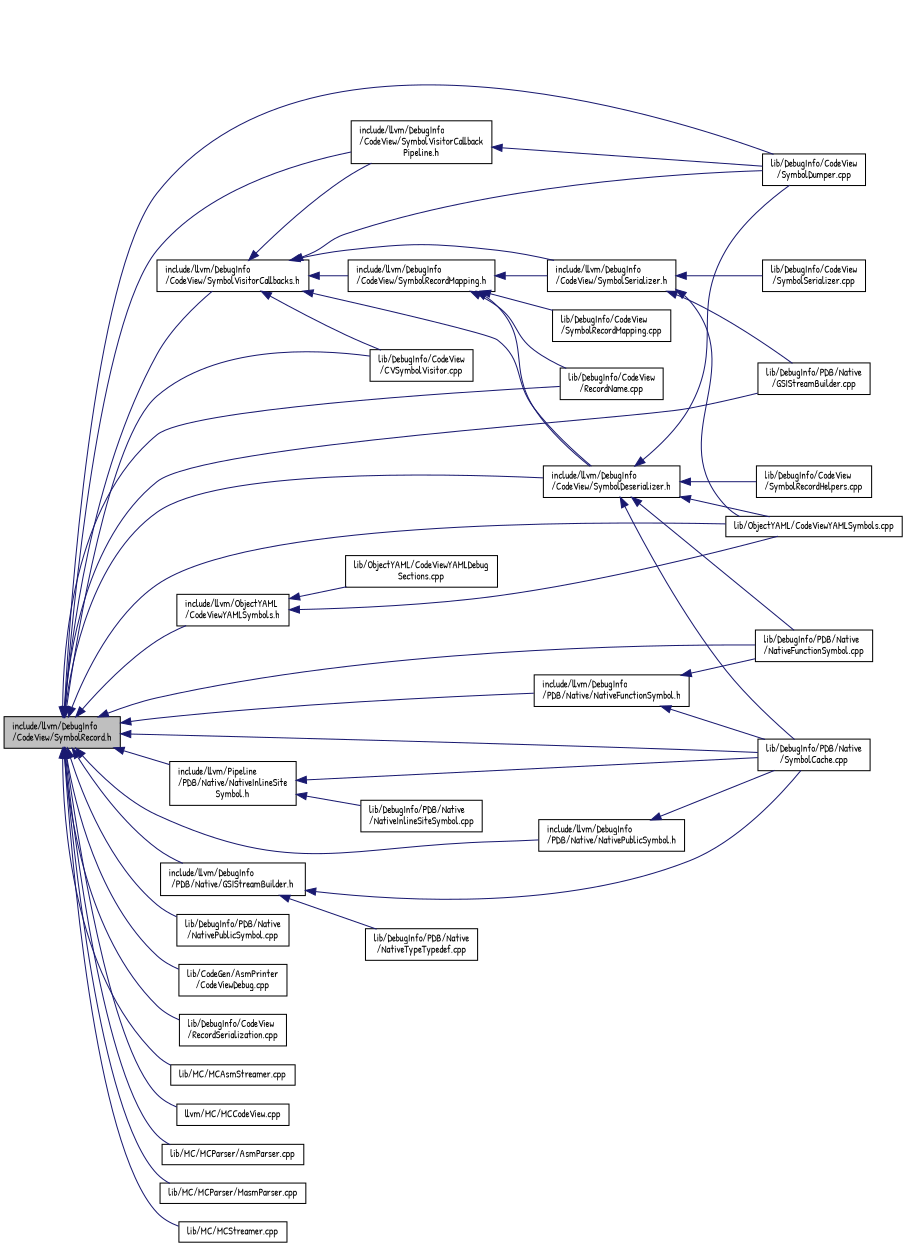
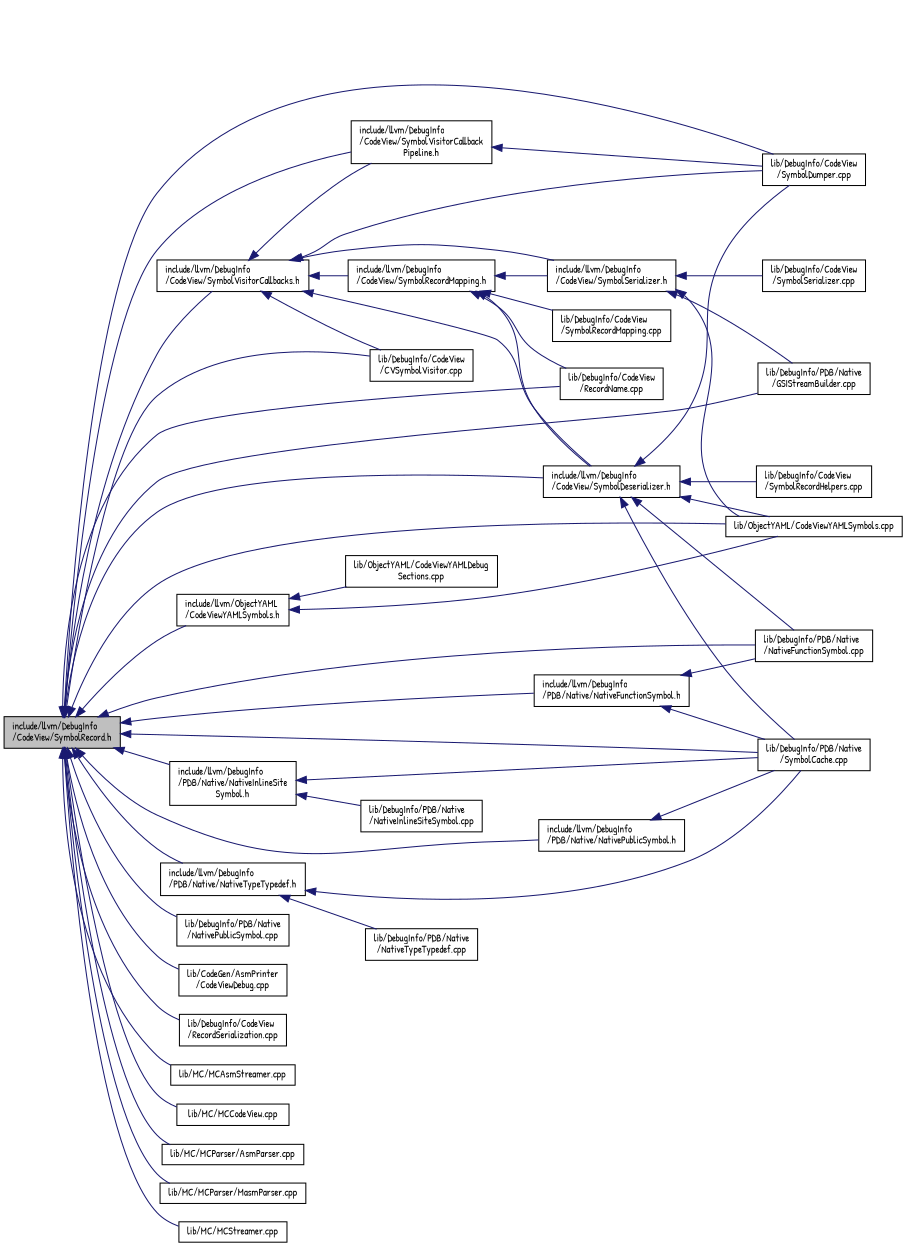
node "include/llvm/Pipeline /PDB/Native/NativeInlineSite Symbol.h": label "include/llvm/Pipeline /PDB/Native/NativeInlineSite Symbol.h" -> "include/llvm/DebugInfo /PDB/Native/NativeInlineSite Symbol.h"
node "include/llvm/DebugInfo /PDB/Native/GSIStreamBuilder.h": label "include/llvm/DebugInfo /PDB/Native/GSIStreamBuilder.h" -> "include/llvm/DebugInfo /PDB/Native/NativeTypeTypedef.h"
node "llvm/MC/MCCodeView.cpp": label "llvm/MC/MCCodeView.cpp" -> "lib/MC/MCCodeView.cpp"
